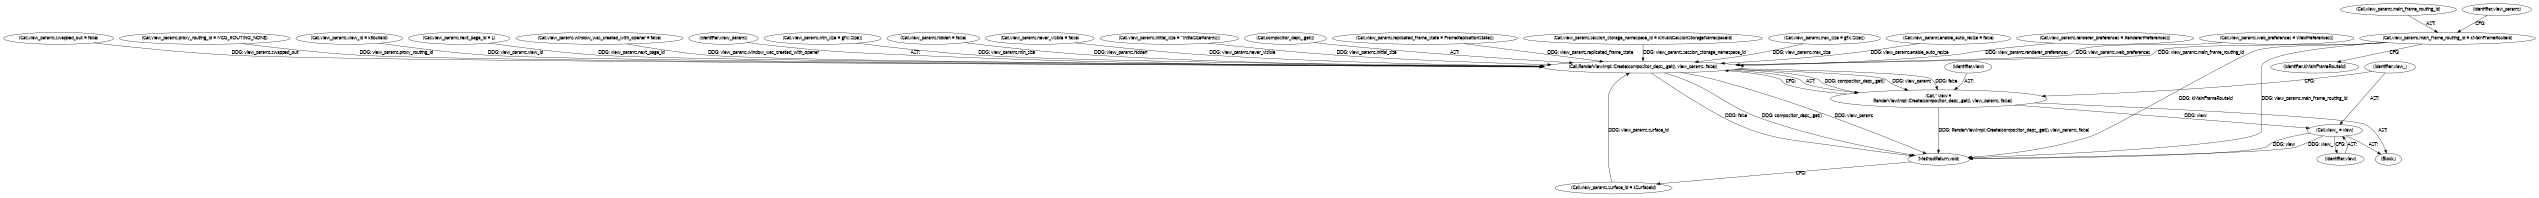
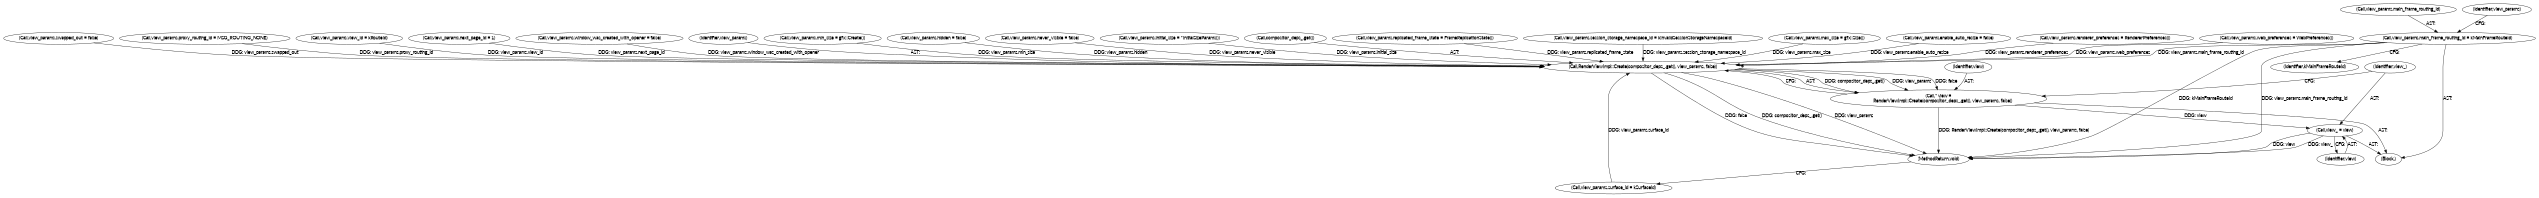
node "(Call,view_params.min_size = gfx::Size())": label "(Call,view_params.min_size = gfx::Size())" -> "(Call,view_params.min_size = gfx::Create())"
edge "(Call,view_params.main_frame_routing_id = kMainFrameRouteId)" -> "(Block,)": added, label "AST:"
